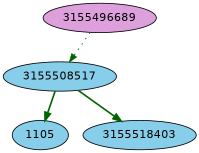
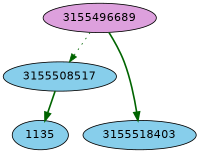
edge "3155508517" -> "3155518403": now "3155496689" -> "3155518403"
node "1105": label "1105" -> "1135"
